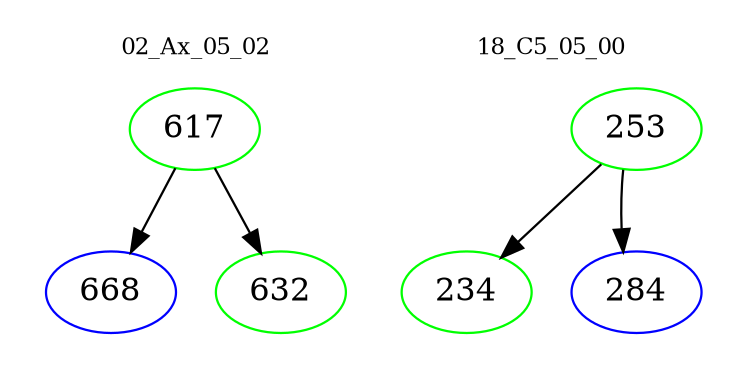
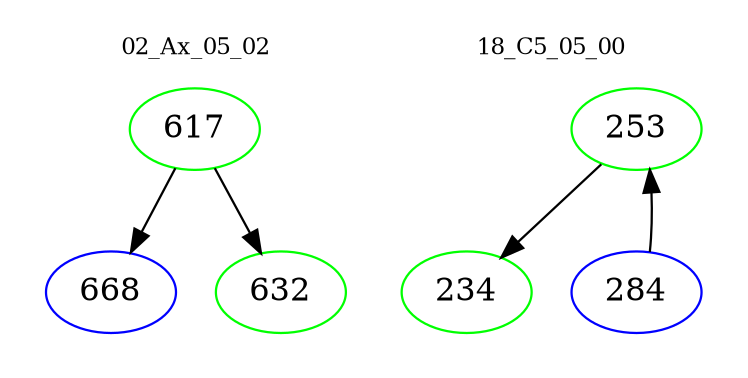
edge "253" -> "284": reversed
